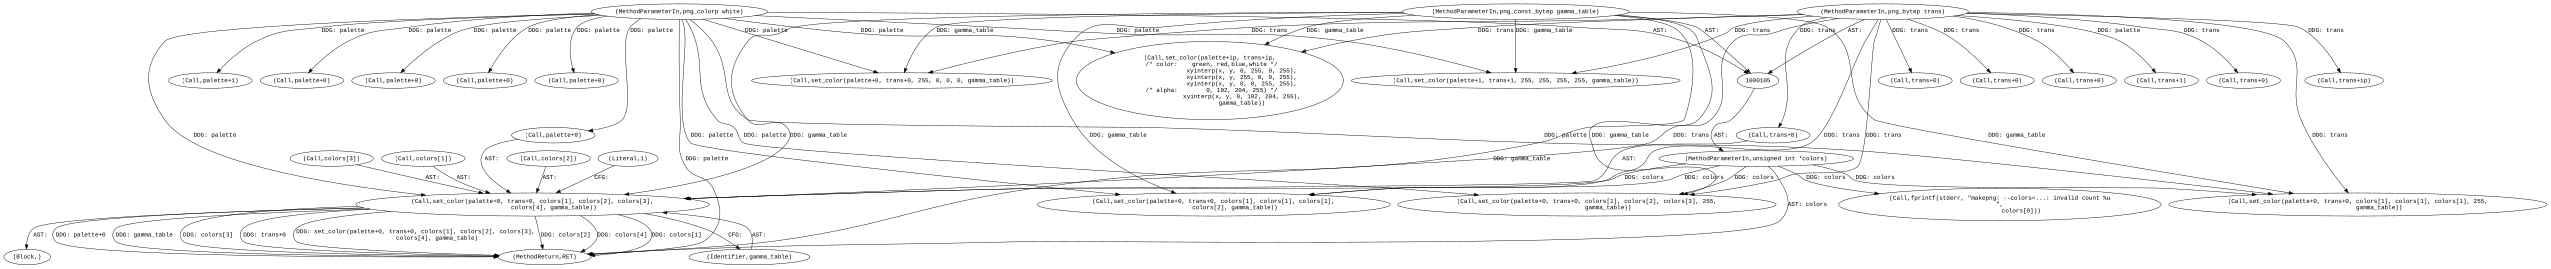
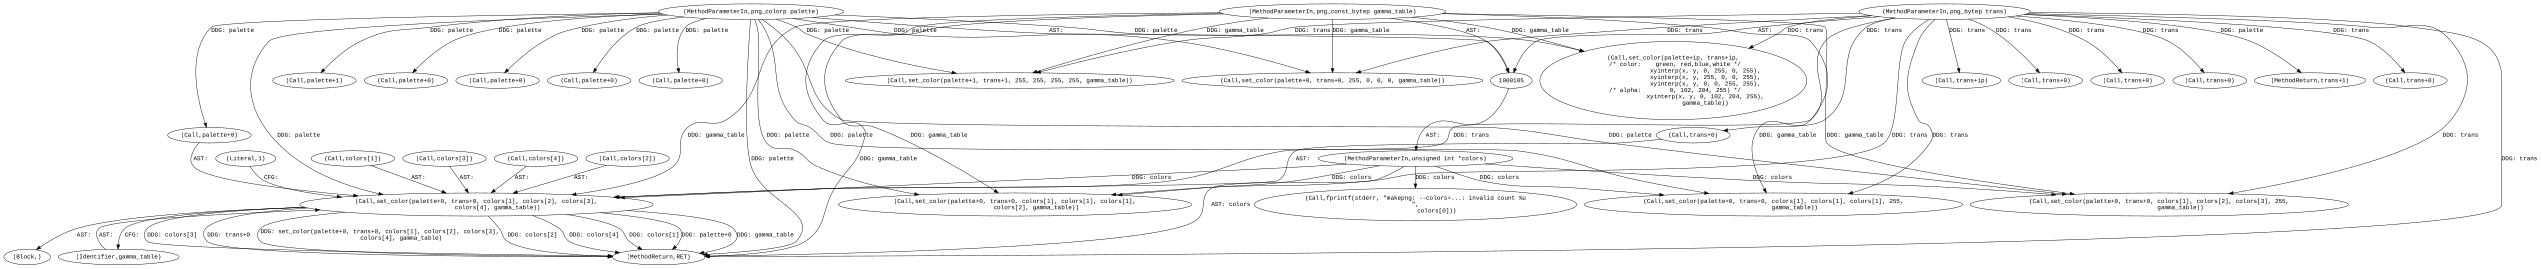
node "(MethodParameterIn,png_colorp white)": label "(MethodParameterIn,png_colorp white)" -> "(MethodParameterIn,png_colorp palette)"
node "(Call,trans+1)": label "(Call,trans+1)" -> "(MethodReturn,trans+1)"
node "(Call,colors[4])": added
edge "(MethodParameterIn,png_bytep trans)" -> "(MethodReturn,RET)": added, label "DDG: trans"
